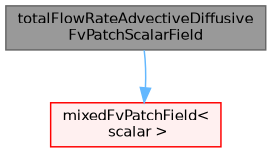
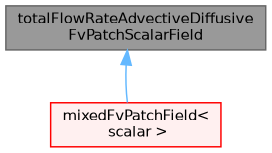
edge "totalFlowRateAdvectiveDiffusive FvPatchScalarField" -> "mixedFvPatchField< scalar >": reversed
